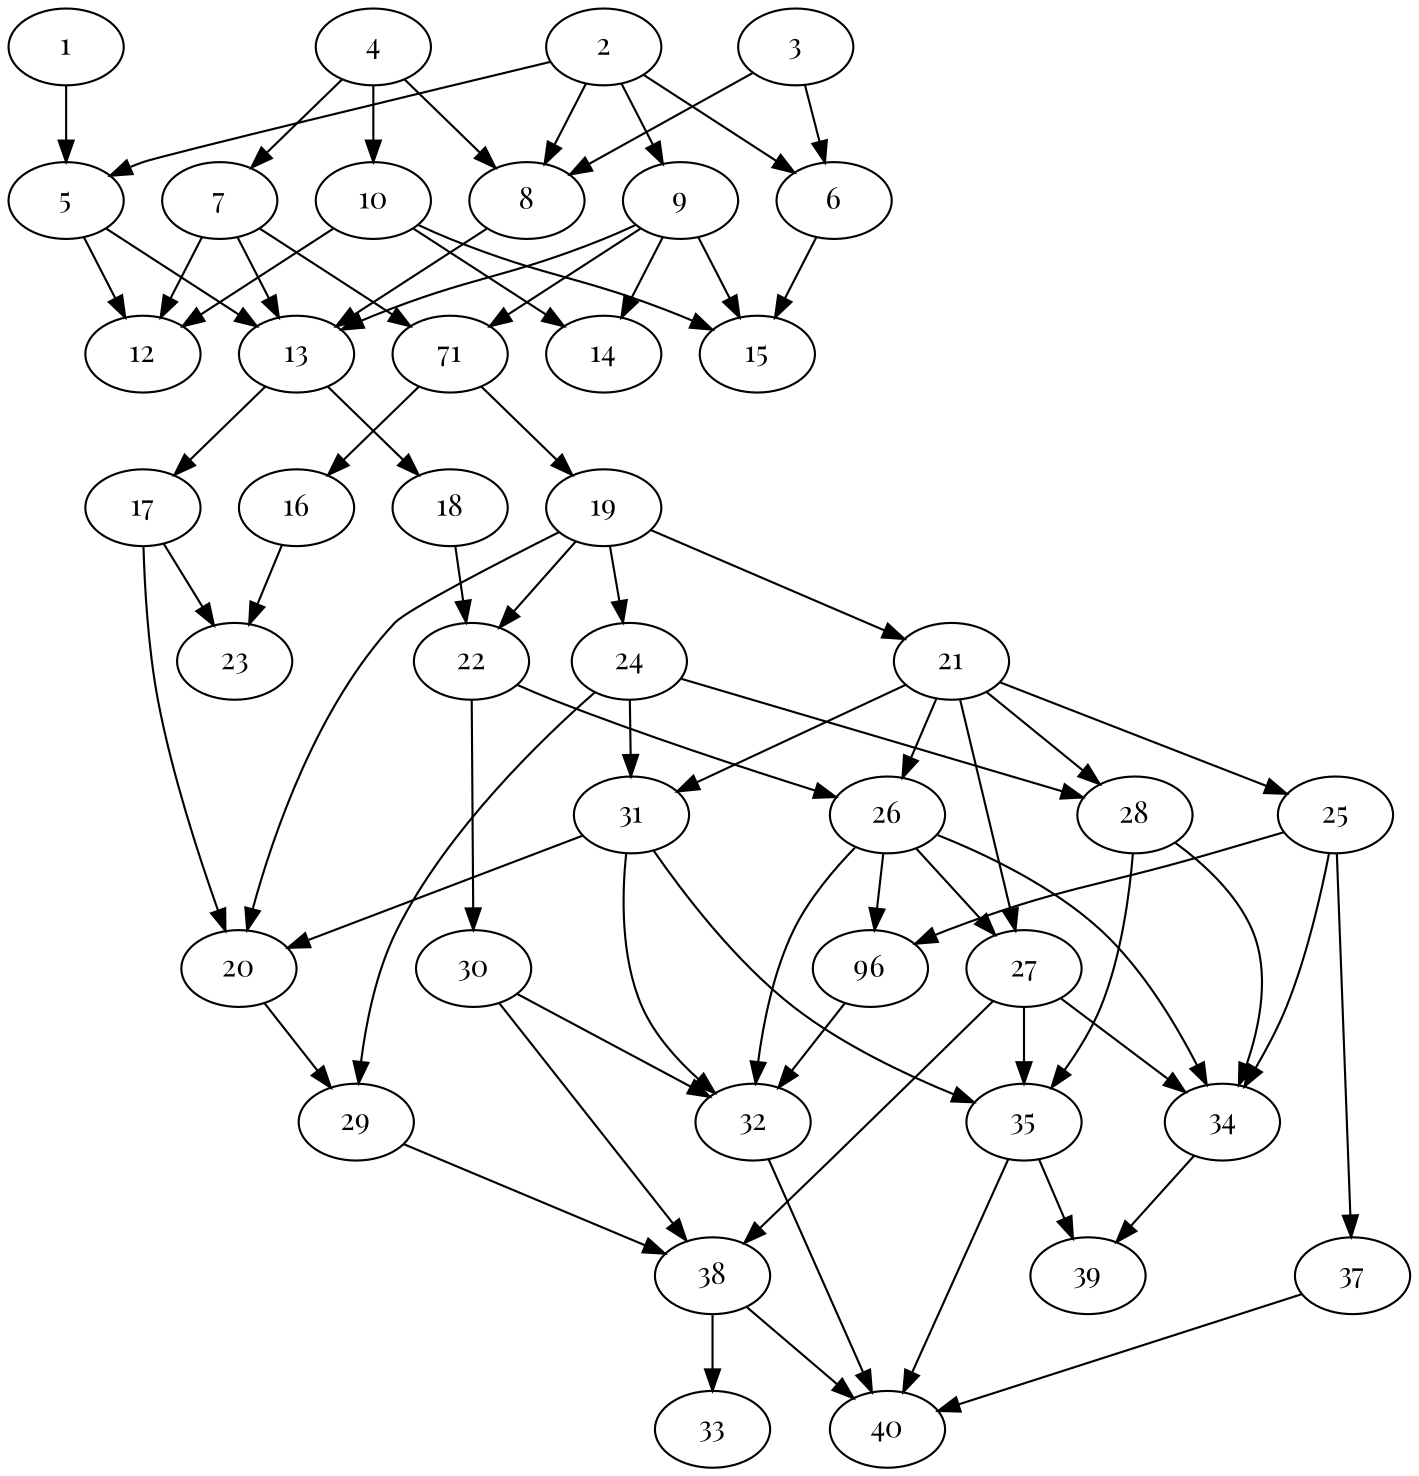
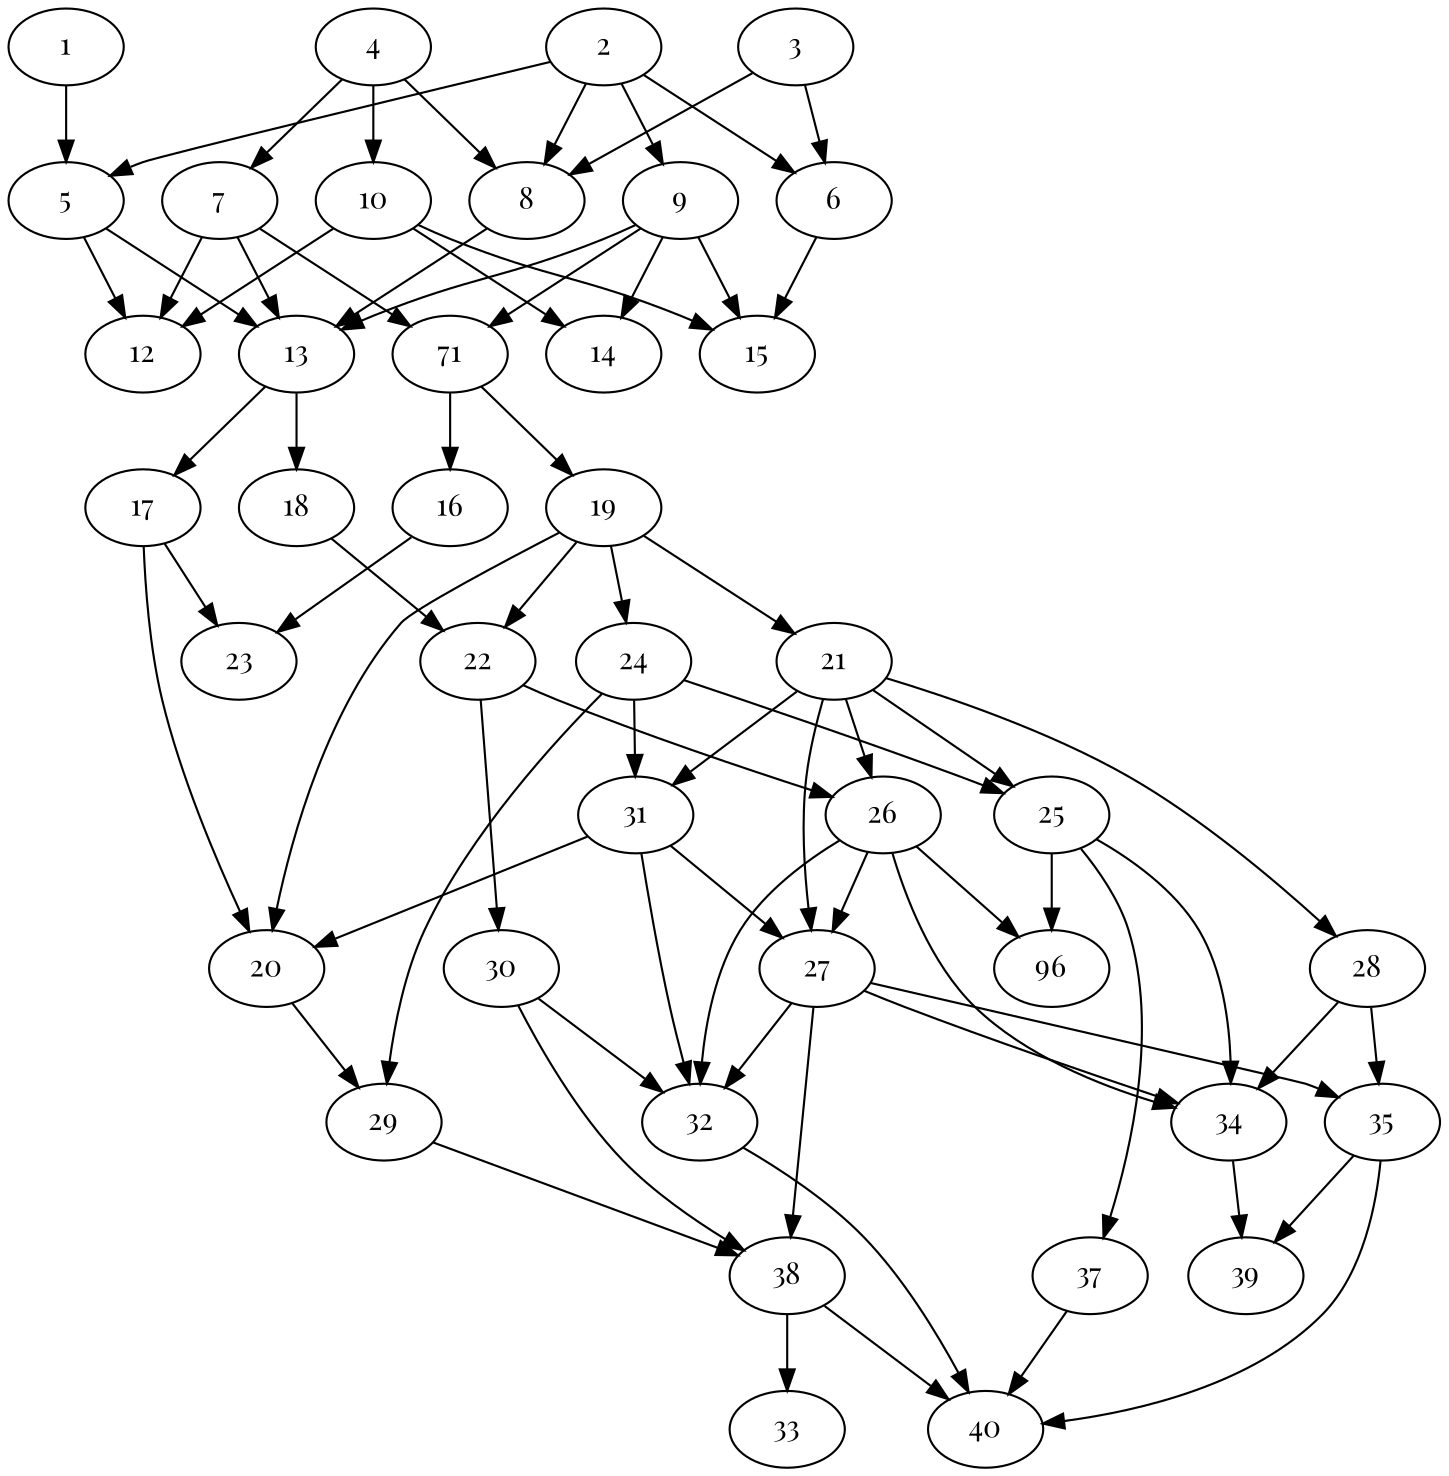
edge "24" -> "28": now "24" -> "25"
edge "31" -> "35": now "31" -> "27"
edge "96" -> "32": now "27" -> "32"
